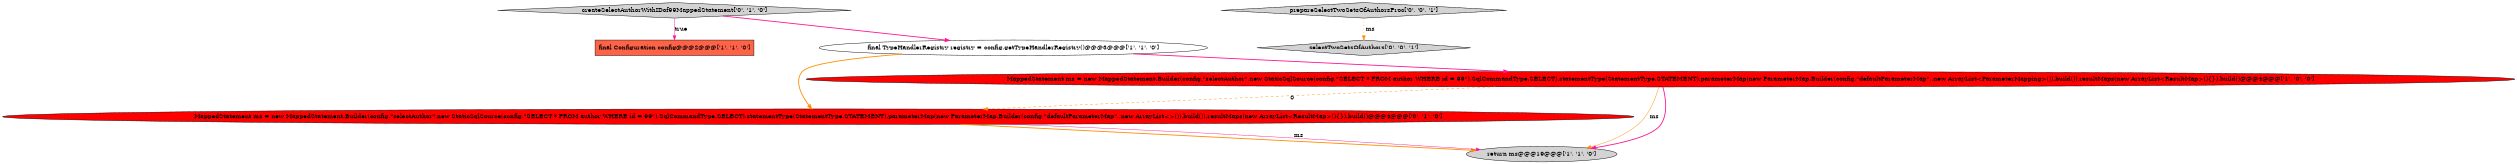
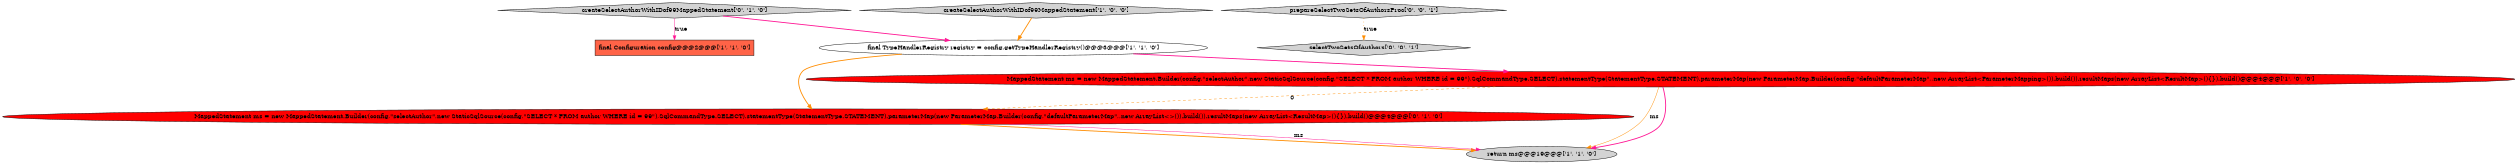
node "createSelectAuthorWithIDof99MappedStatement['1', '0', '0']": added
edge "prepareSelectTwoSetsOfAuthorsProc['0', '0', '1']" -> "selectTwoSetsOfAuthors['0', '0', '1']": label "ms" -> "true"
